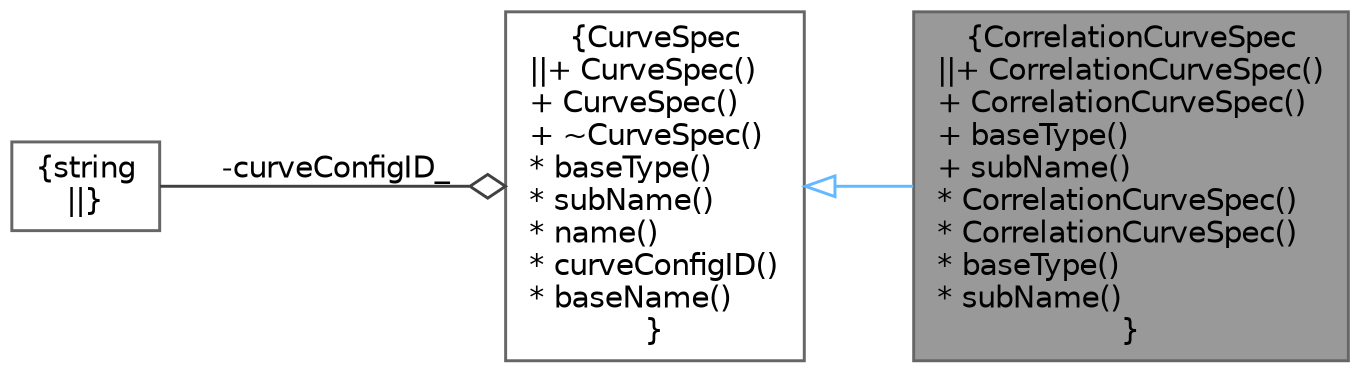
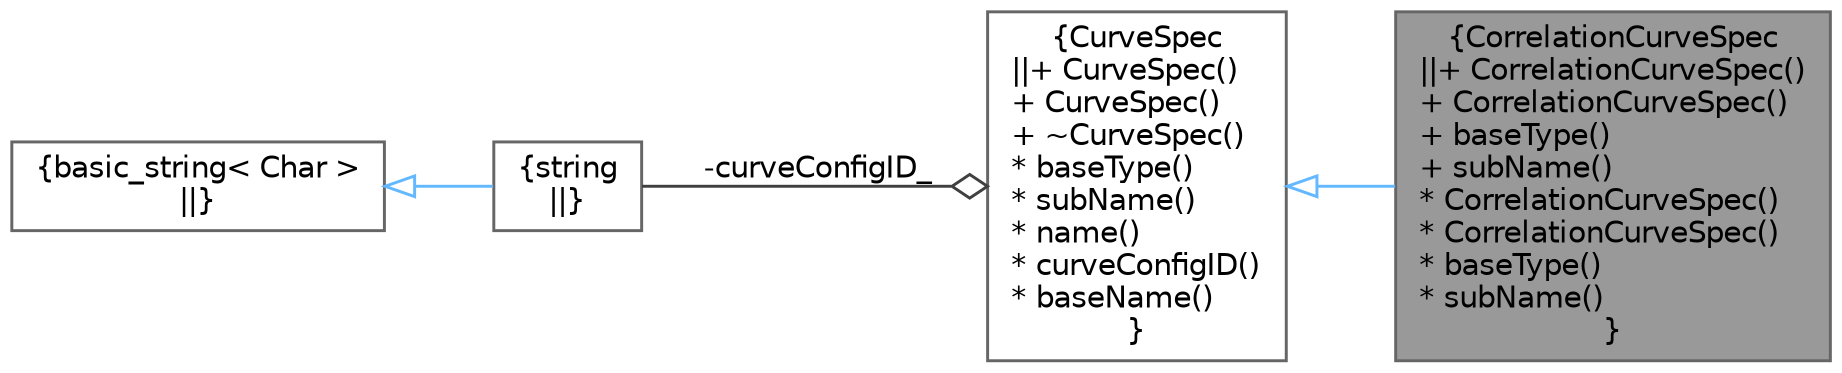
node "{basic_string< Char > ||}": added
